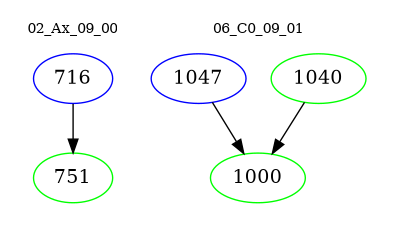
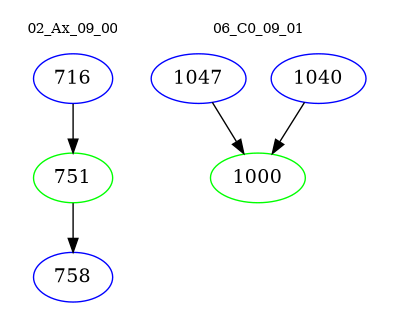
node "1040": color green -> blue
node "758": added
